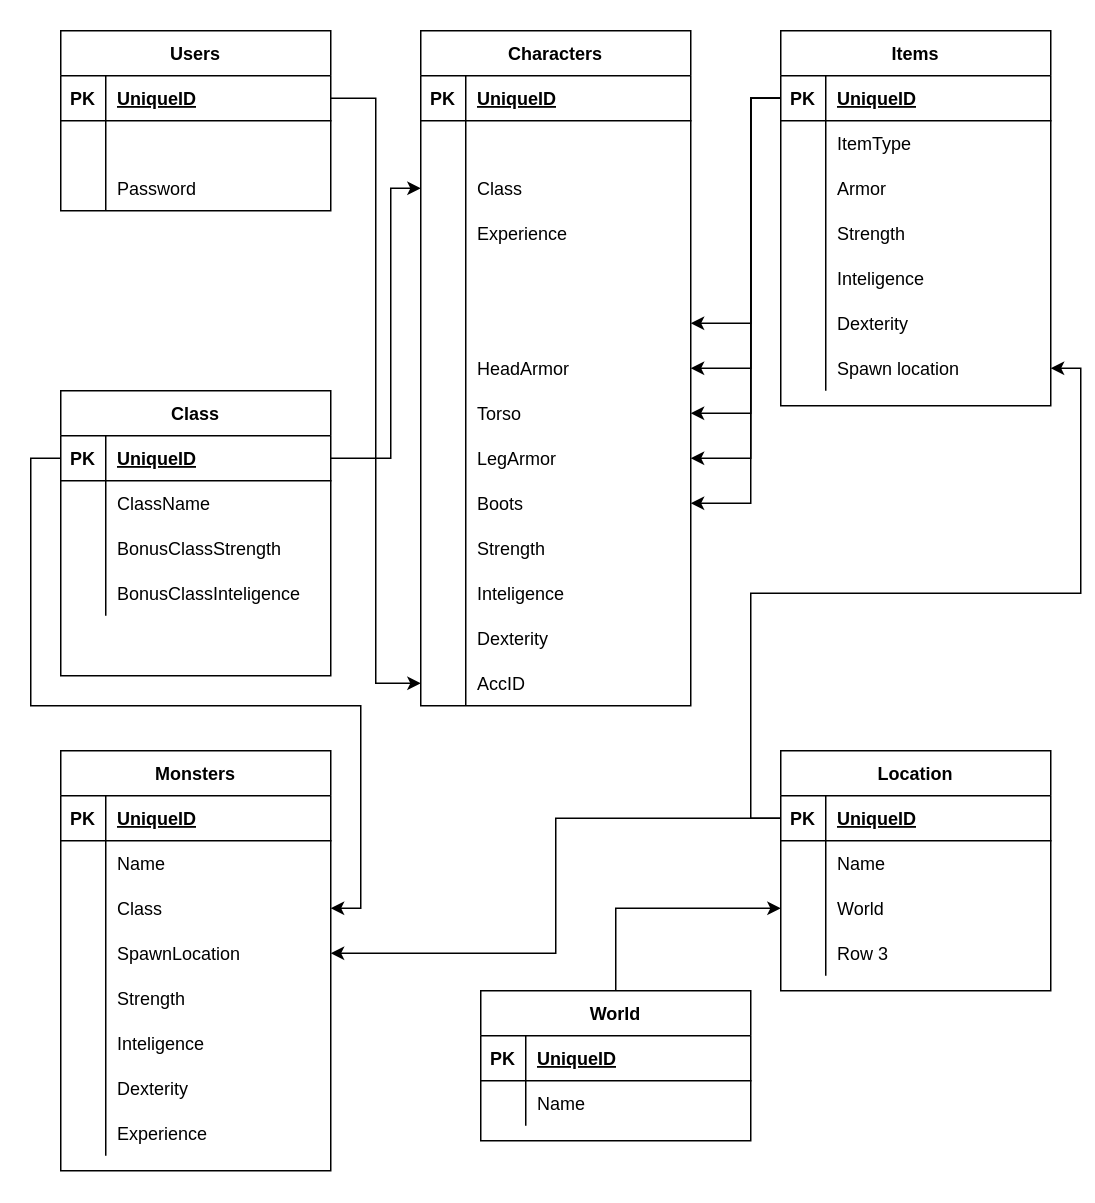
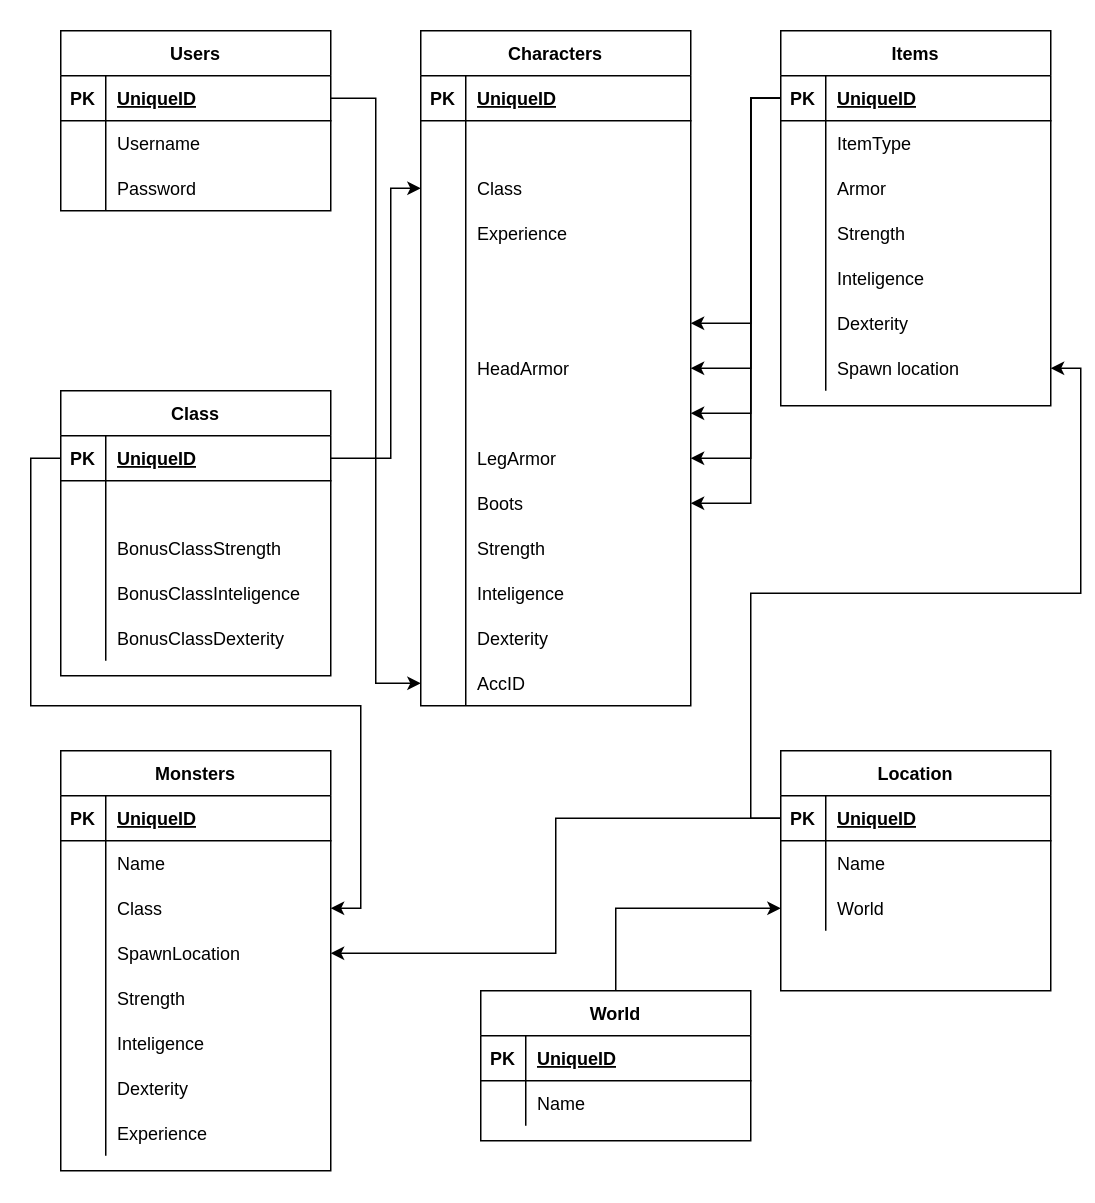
node "Username": added
node "Torso": removed
node "ClassName": removed
node "BonusClassDexterity": added
node "Row 3": removed
